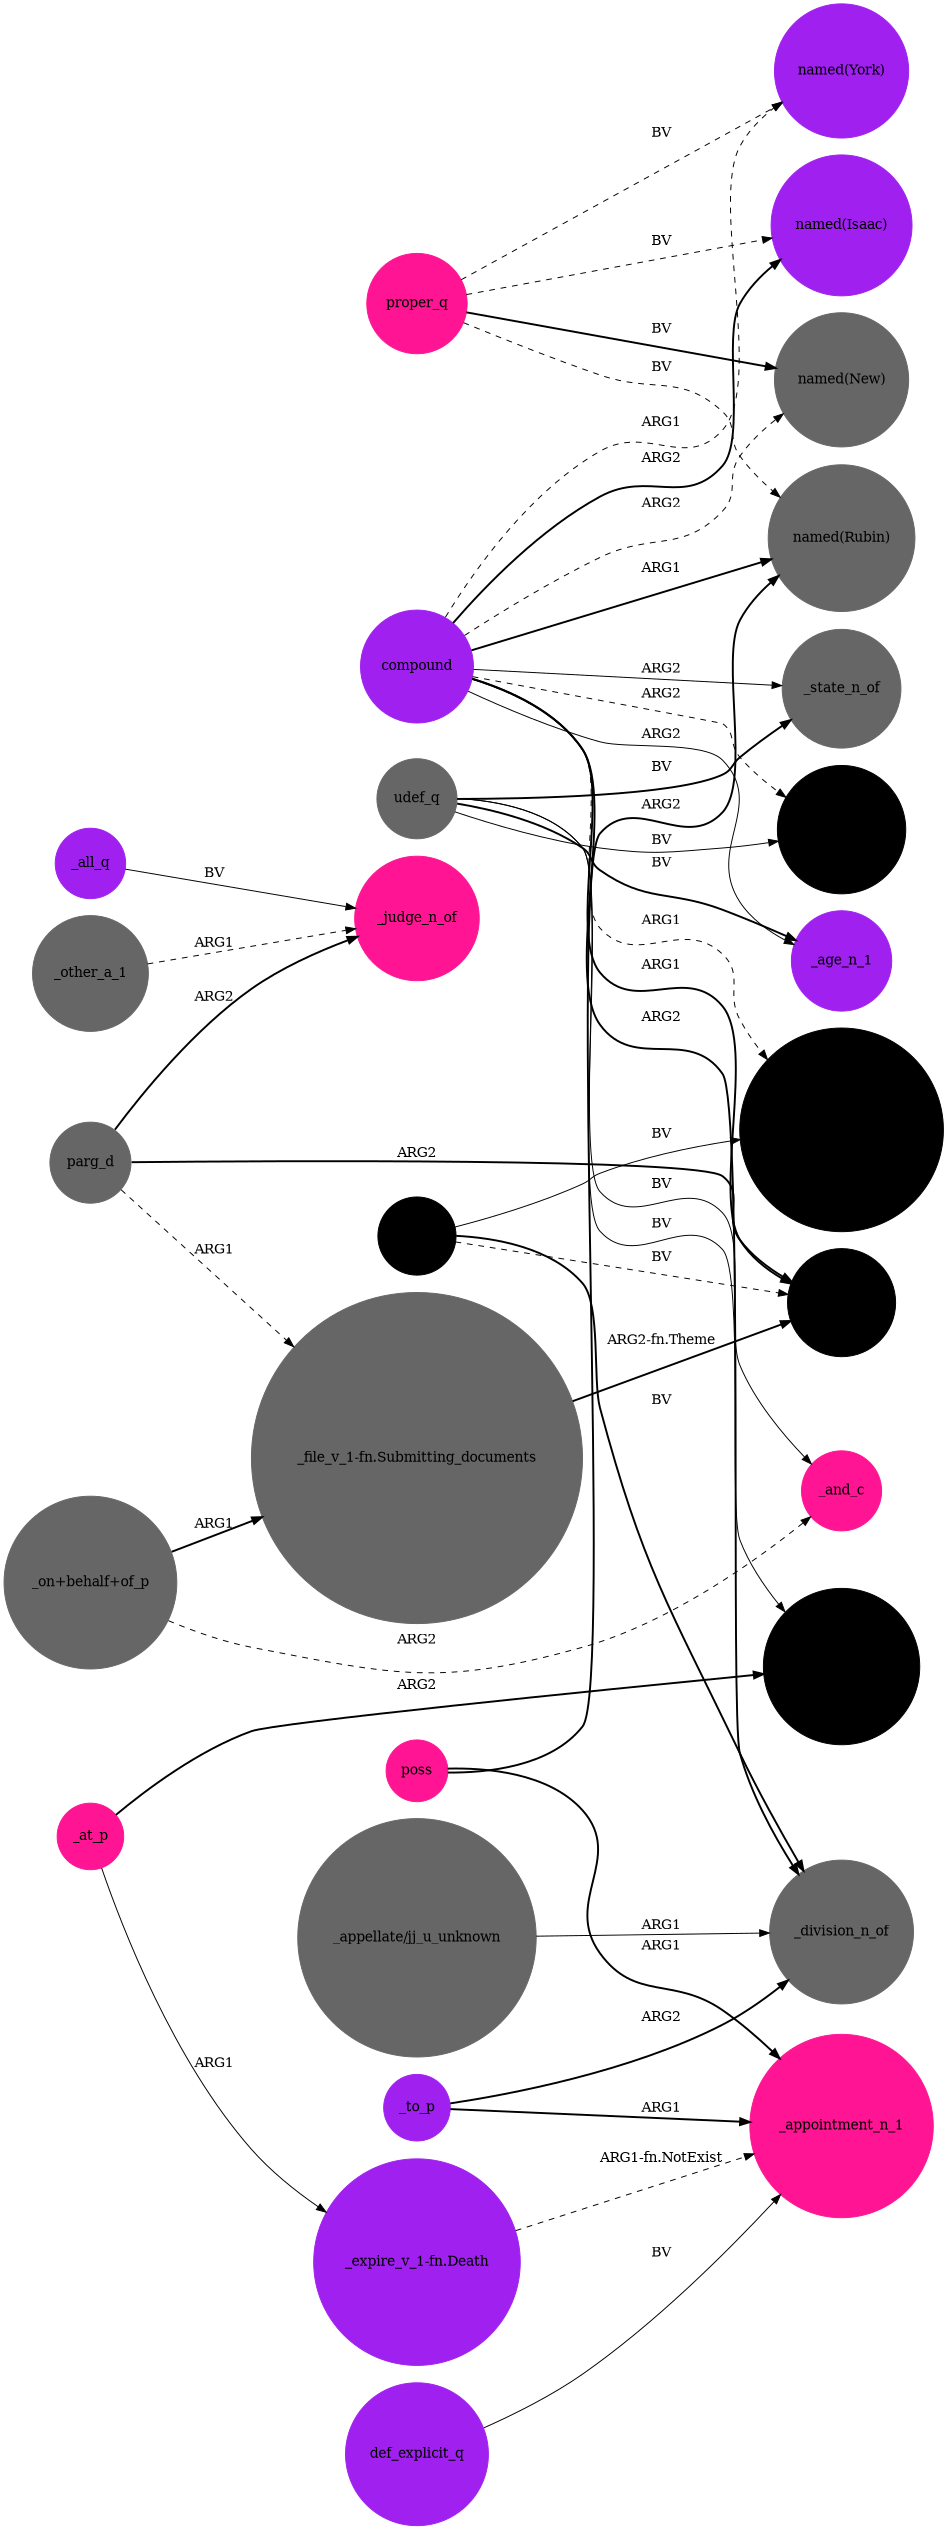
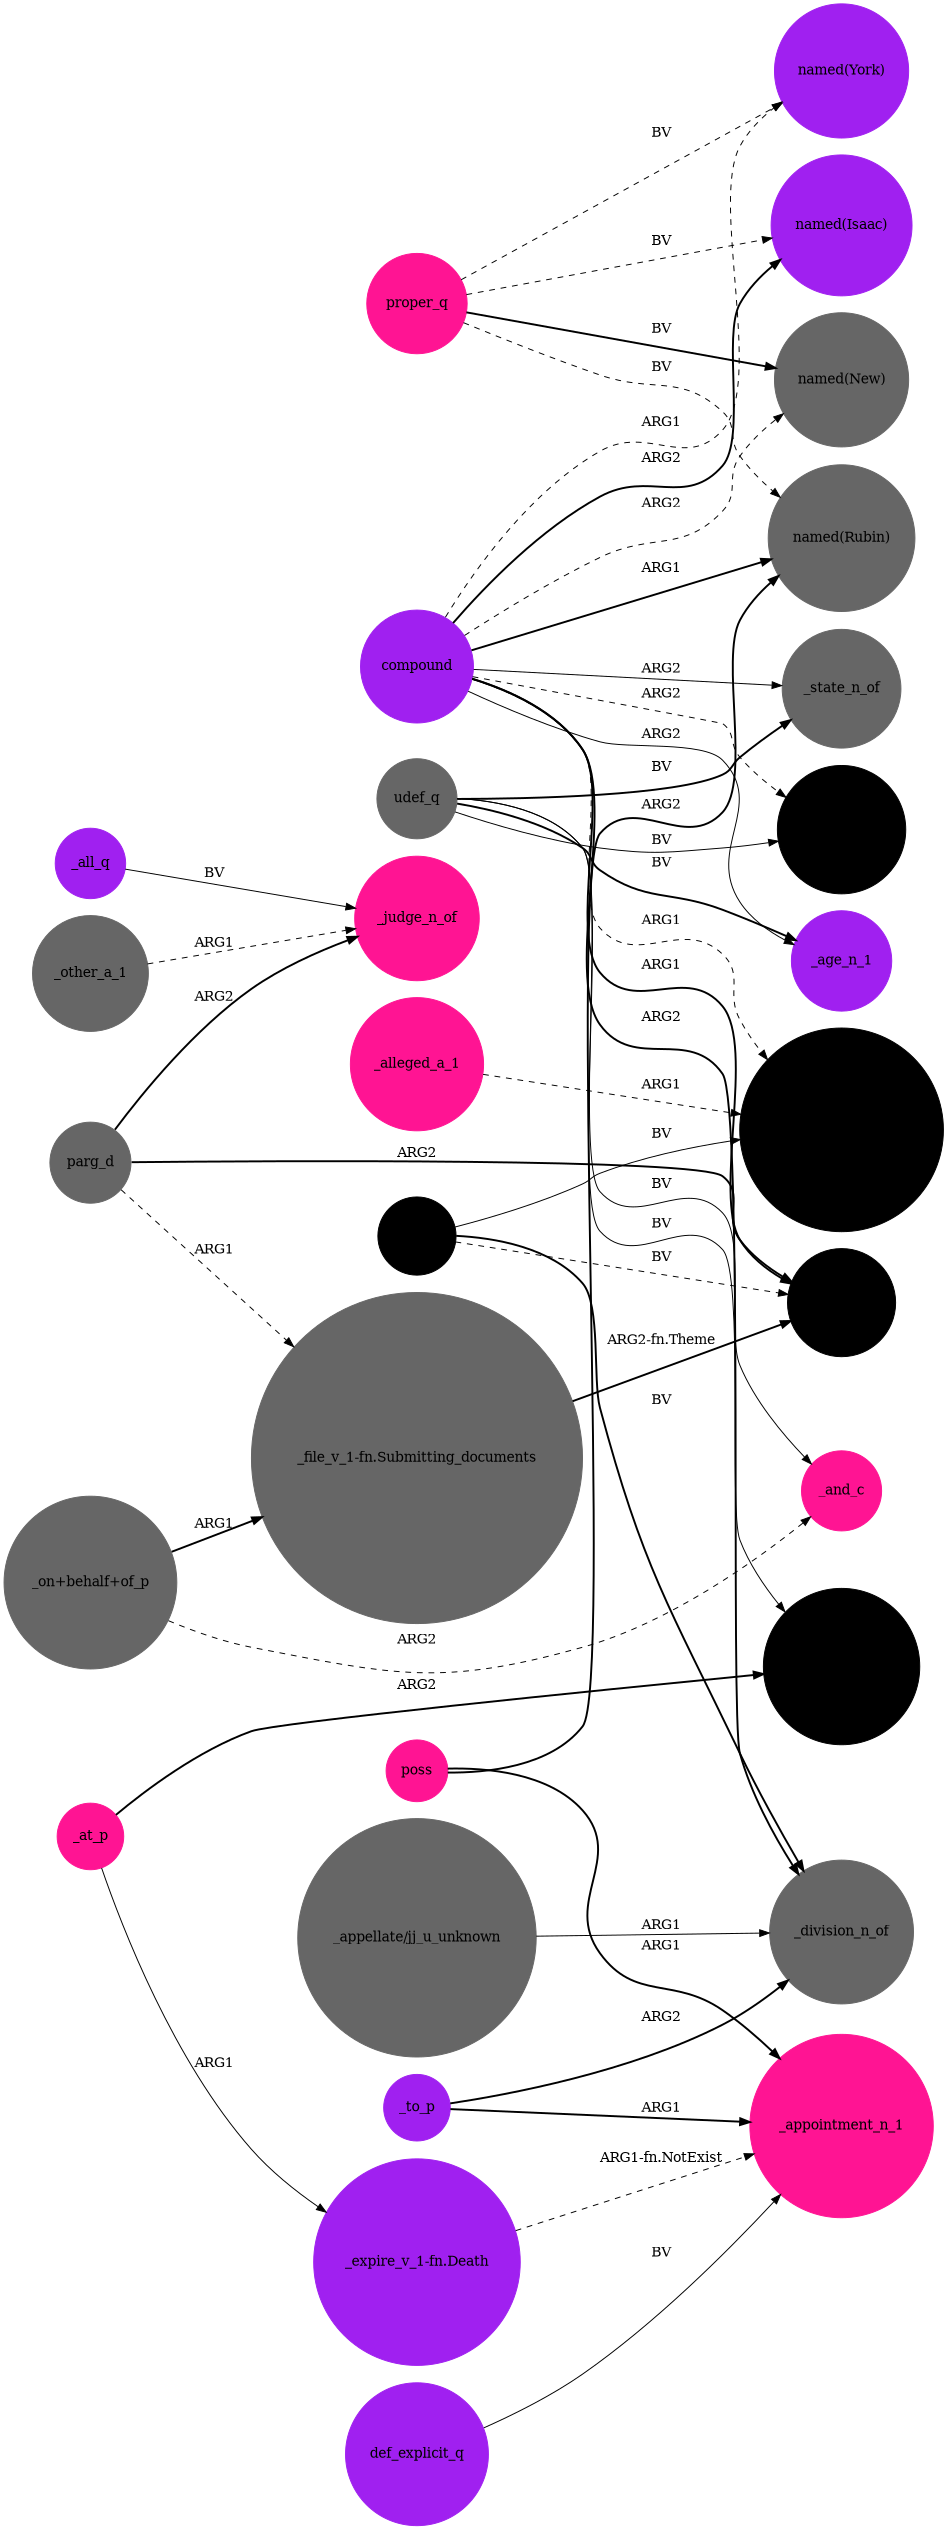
node "_alleged_a_1": added
